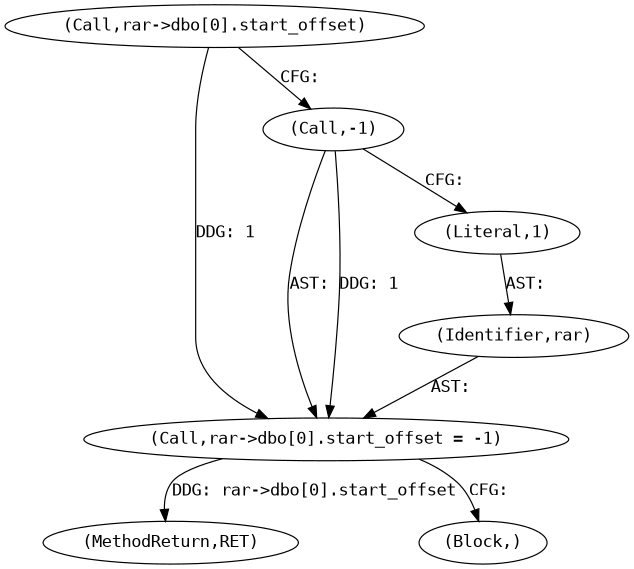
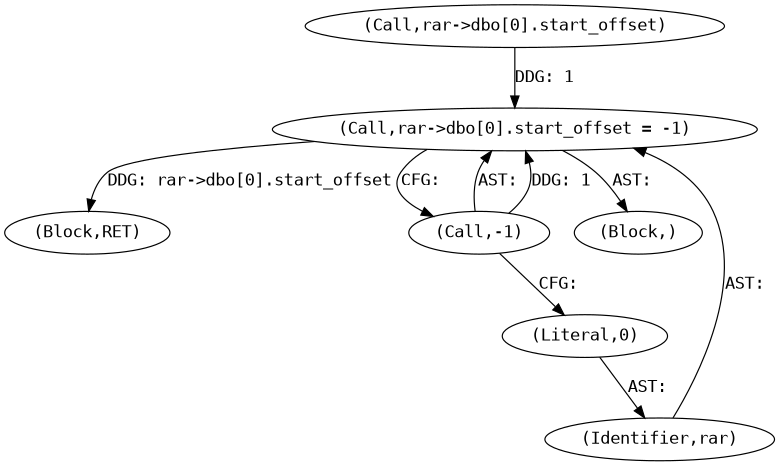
edge "(Call,rar->dbo[0].start_offset)" -> "(Call,-1)": now "(Call,rar->dbo[0].start_offset = -1)" -> "(Call,-1)"
node "(Literal,1)": label "(Literal,1)" -> "(Literal,0)"
edge "(Call,rar->dbo[0].start_offset = -1)" -> "(Block,)": label "CFG: " -> "AST: "
node "(MethodReturn,RET)": label "(MethodReturn,RET)" -> "(Block,RET)"
